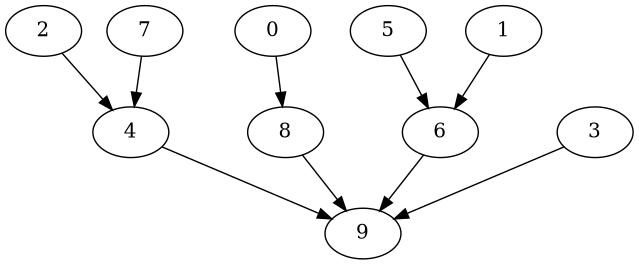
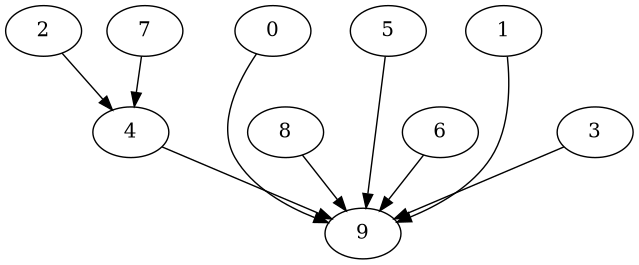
edge "0" -> "8": now "0" -> "9"
edge "5" -> "6": now "5" -> "9"
edge "1" -> "6": now "1" -> "9"
